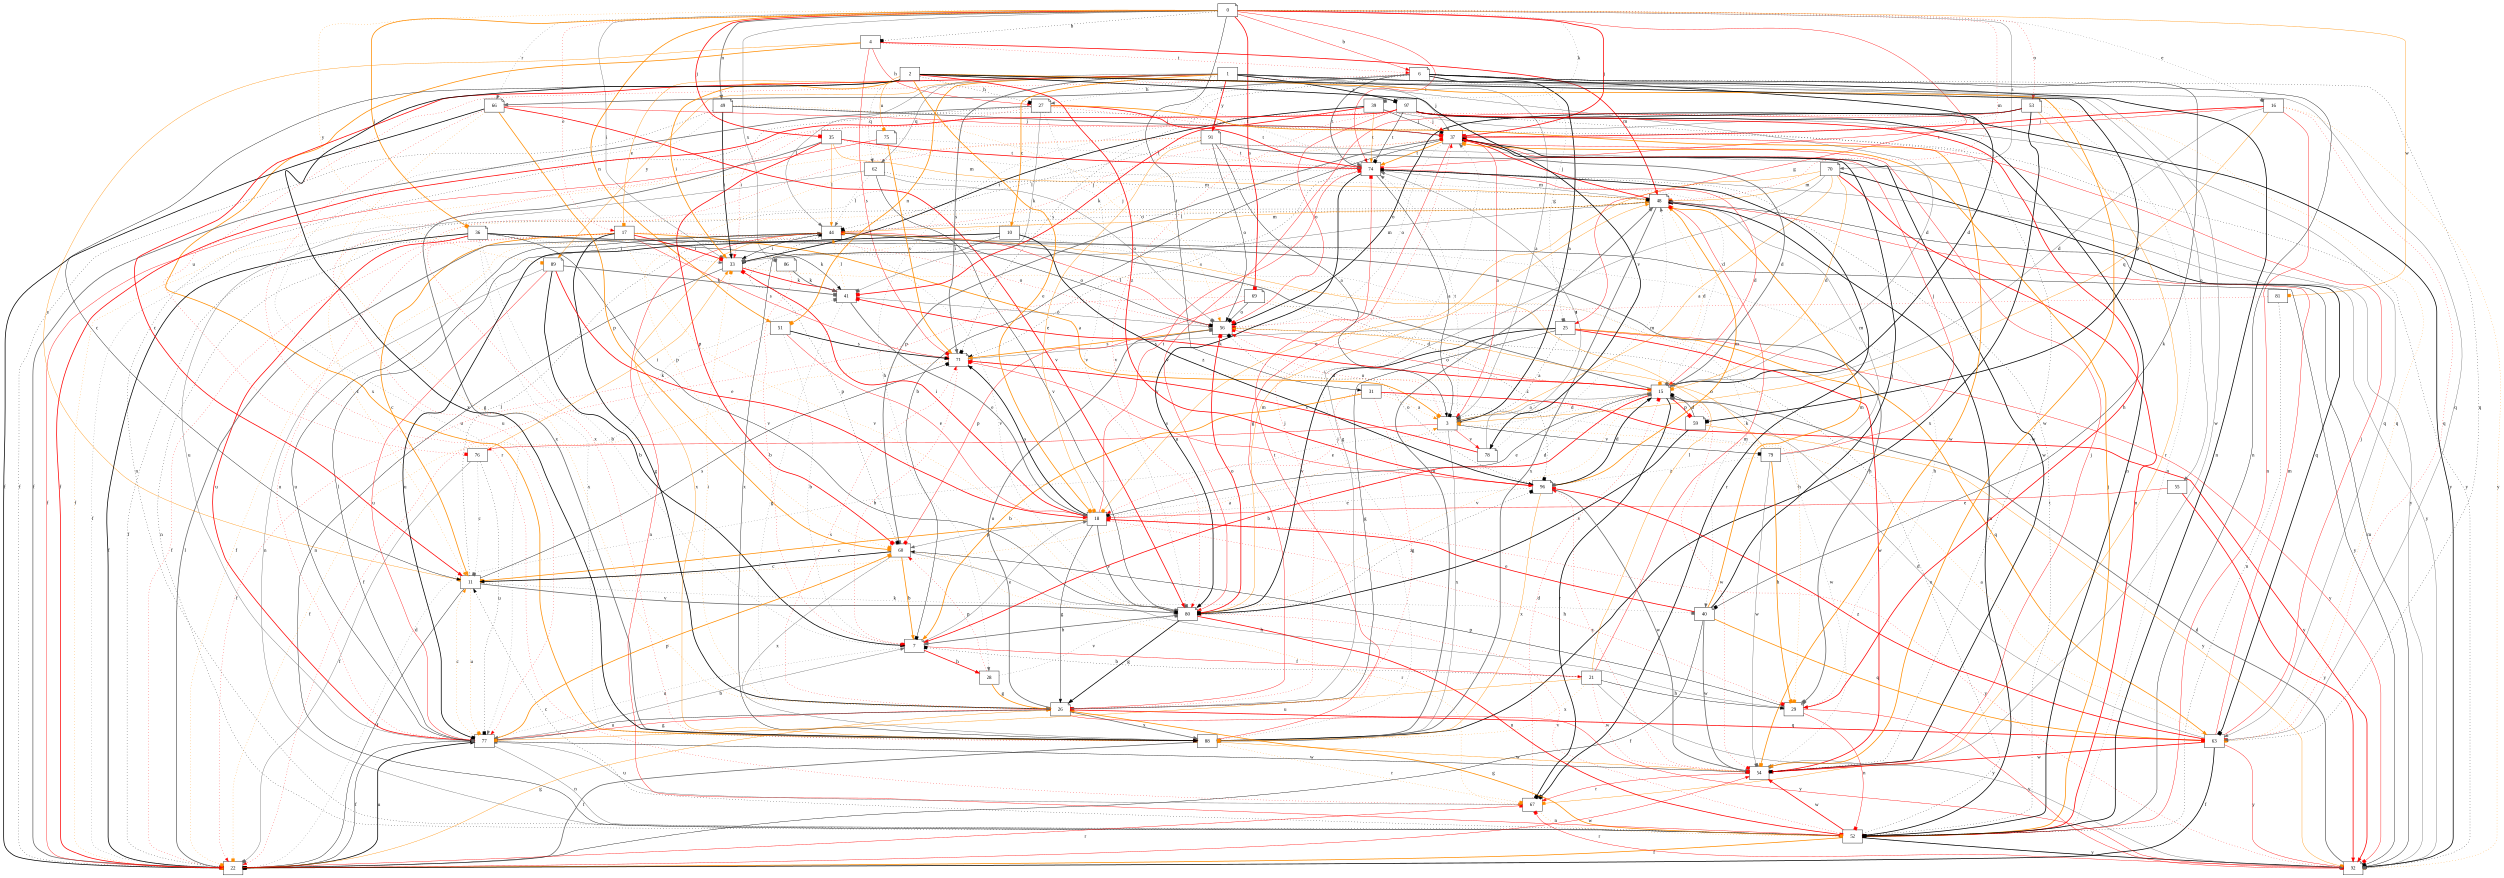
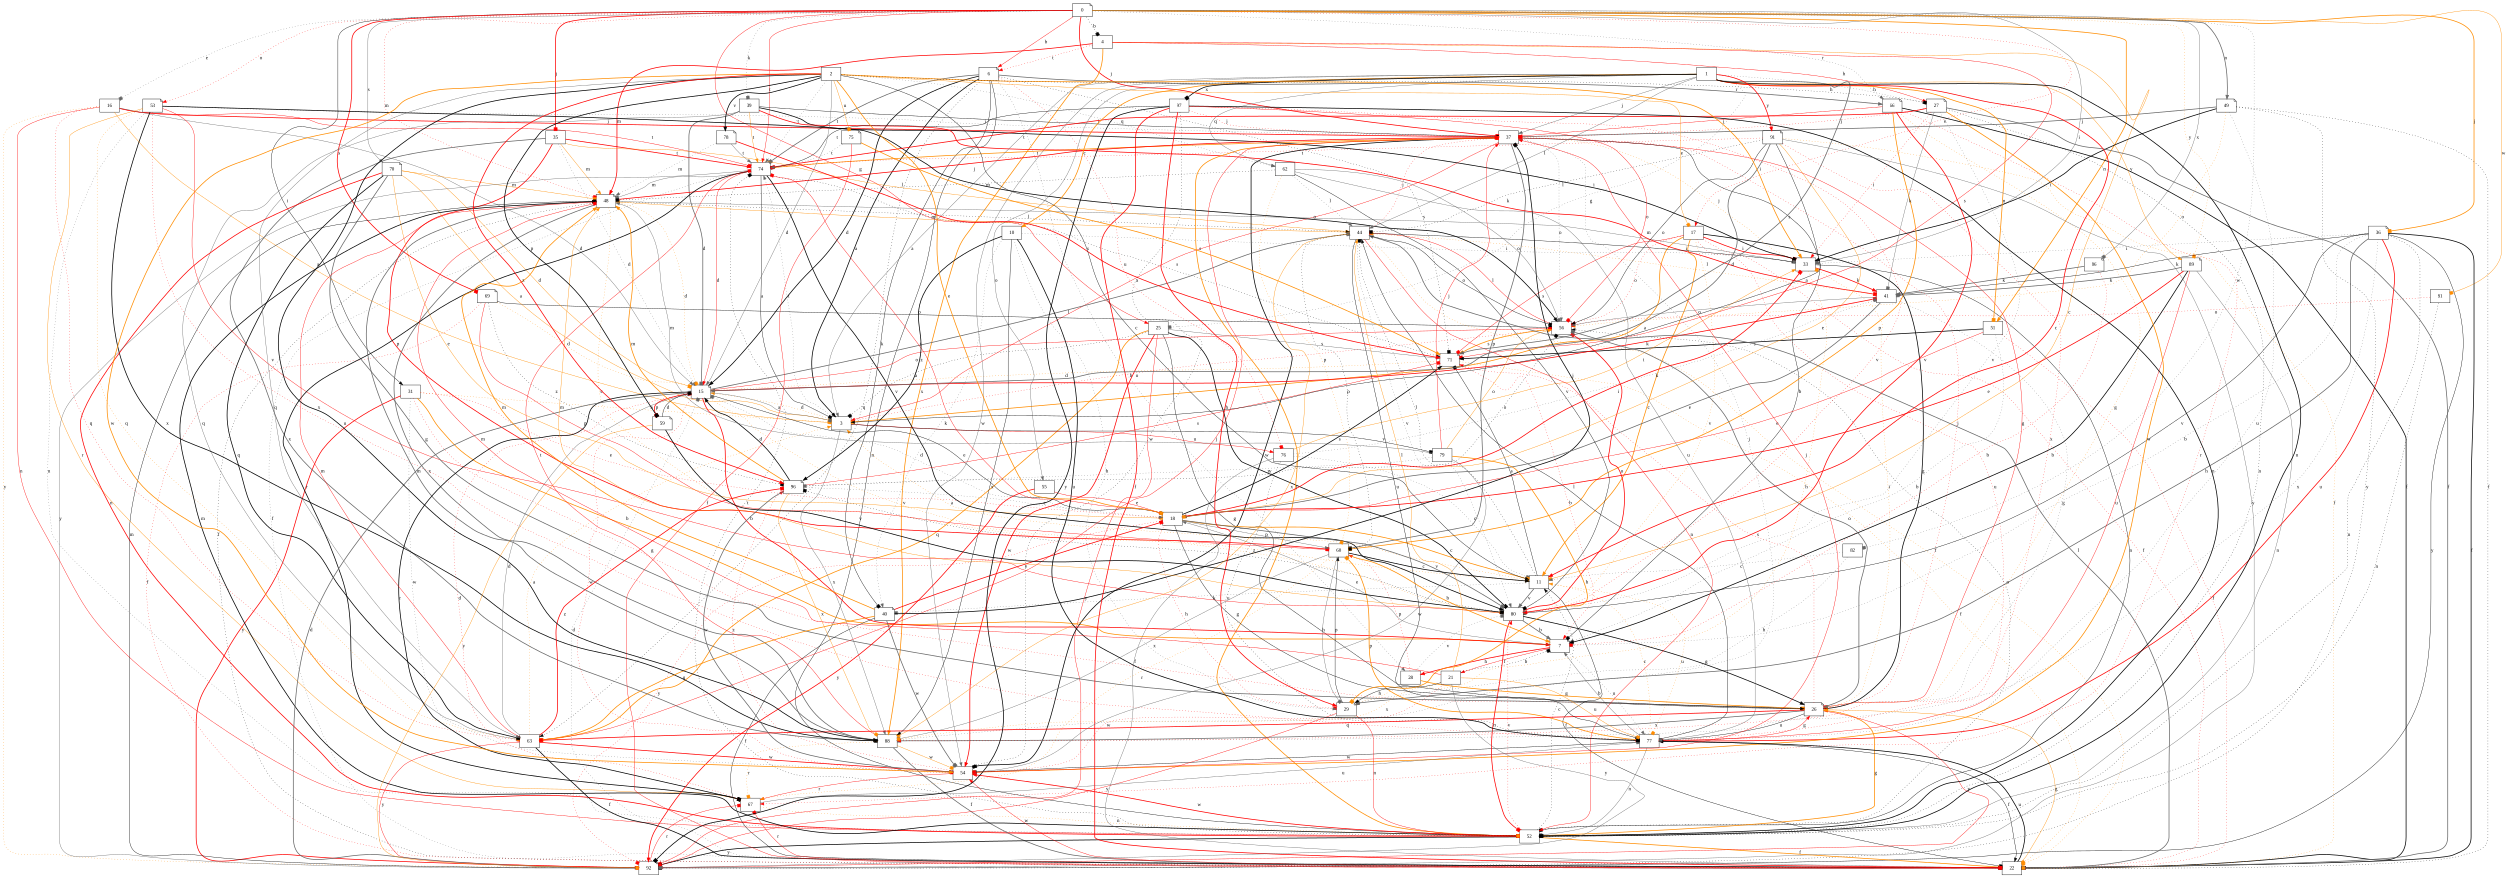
edge "39" -> "15": added, label "d"
edge "16" -> "3": label "q" -> "a"
edge "70" -> "26": style solid -> bold
edge "3" -> "78": removed, label "v"
node "82": added
node "80": shape note -> box
